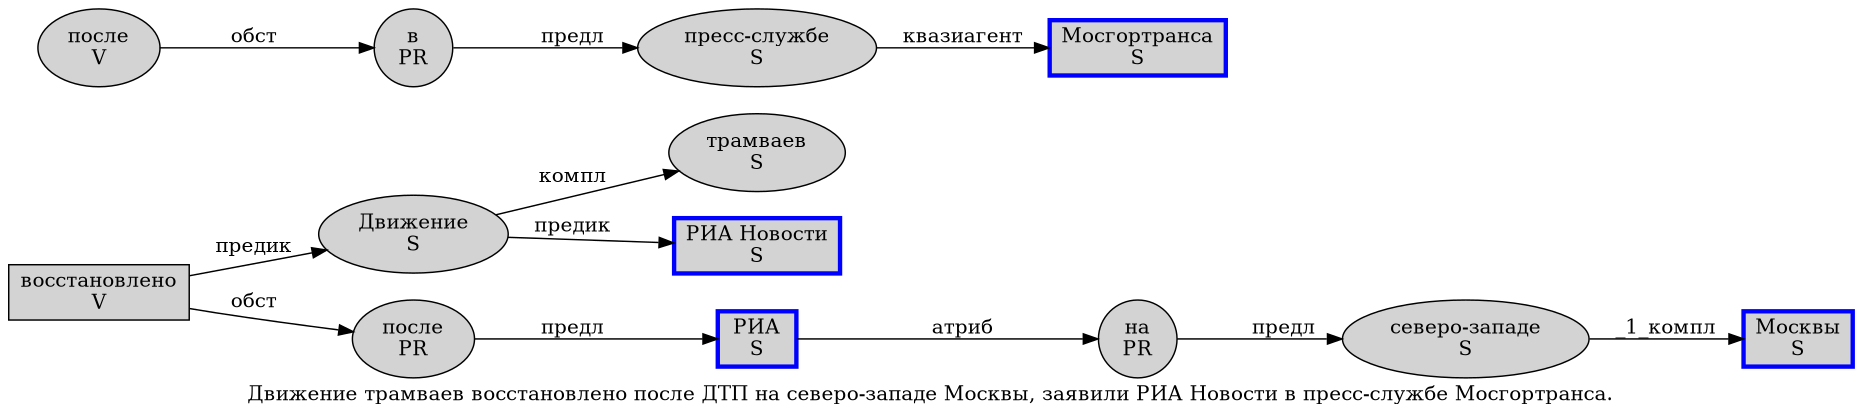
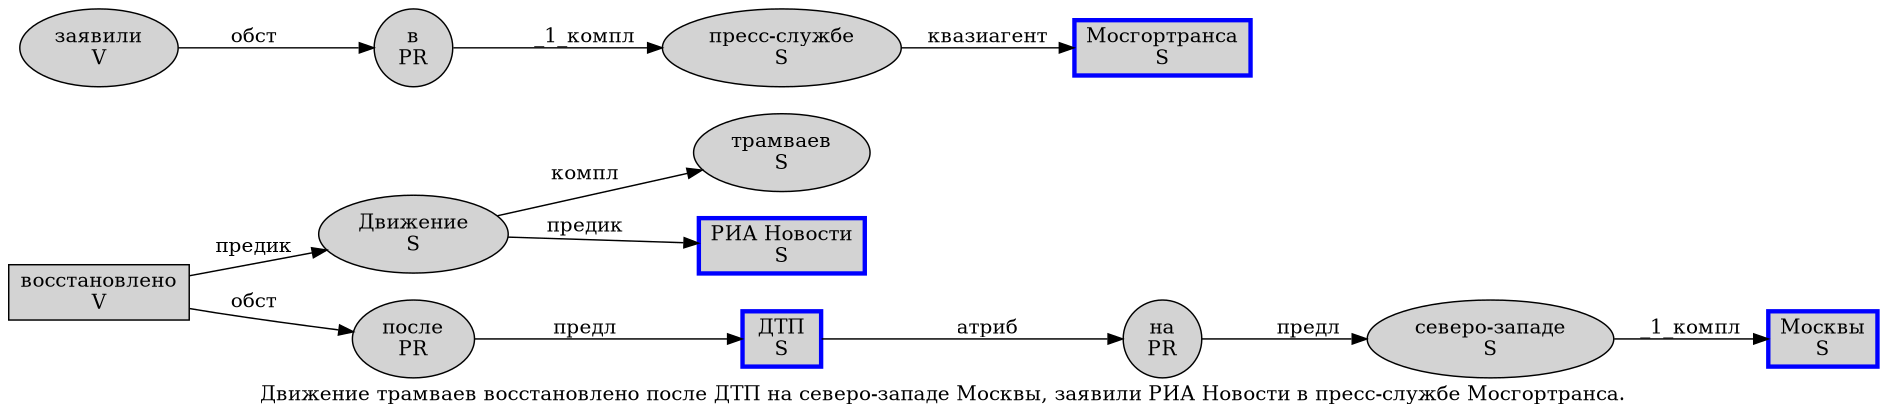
edge "в PR" -> "пресс-службе S": label "предл" -> "_1_компл"
node "после V": label "после V" -> "заявили V"
node "РИА S": label "РИА S" -> "ДТП S"
